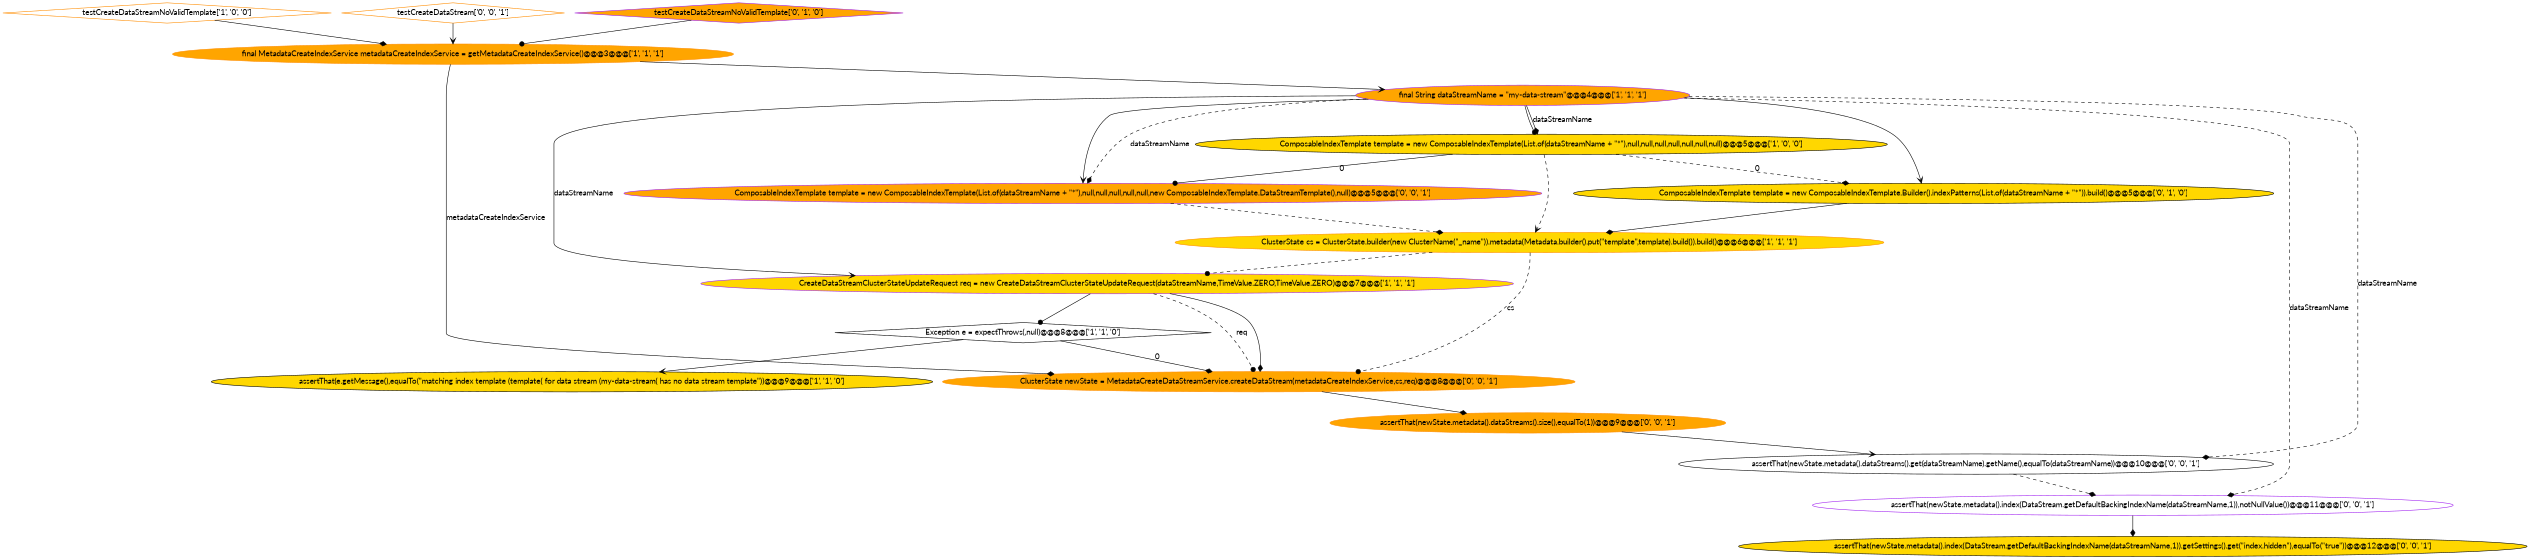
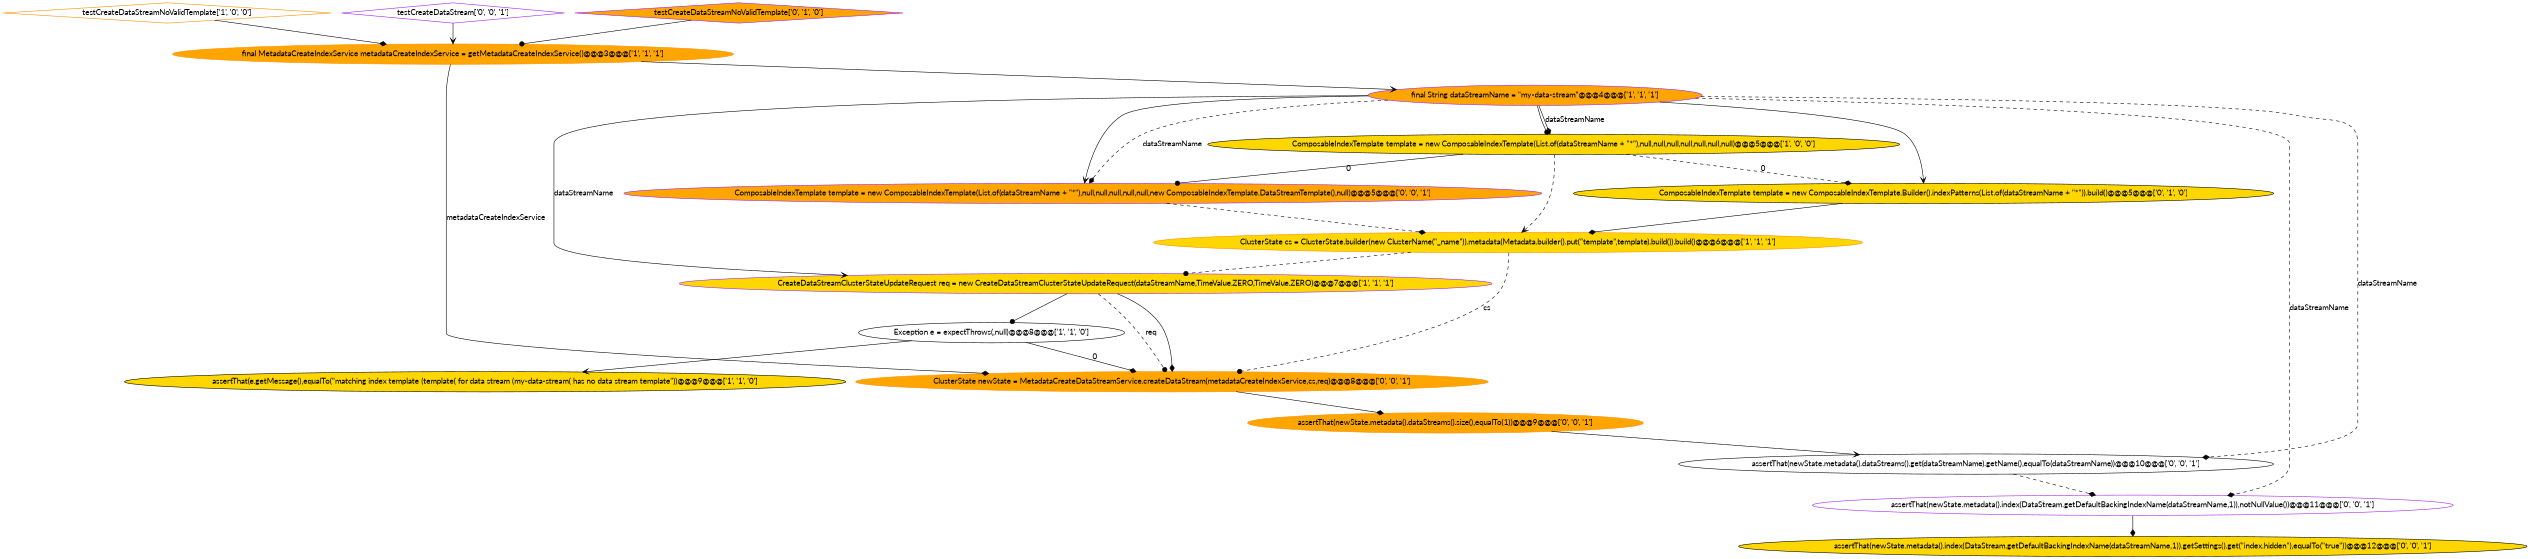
node "testCreateDataStream['0', '0', '1']": color darkorange -> purple
node "Exception e = expectThrows(,null)@@@8@@@['1', '1', '0']": shape diamond -> ellipse
